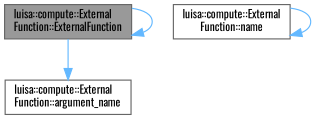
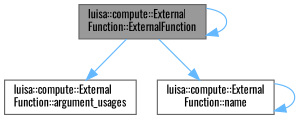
edge "luisa::compute::External Function::ExternalFunction" -> "luisa::compute::External Function::name": added
node "luisa::compute::External Function::argument_name": label "luisa::compute::External Function::argument_name" -> "luisa::compute::External Function::argument_usages"
